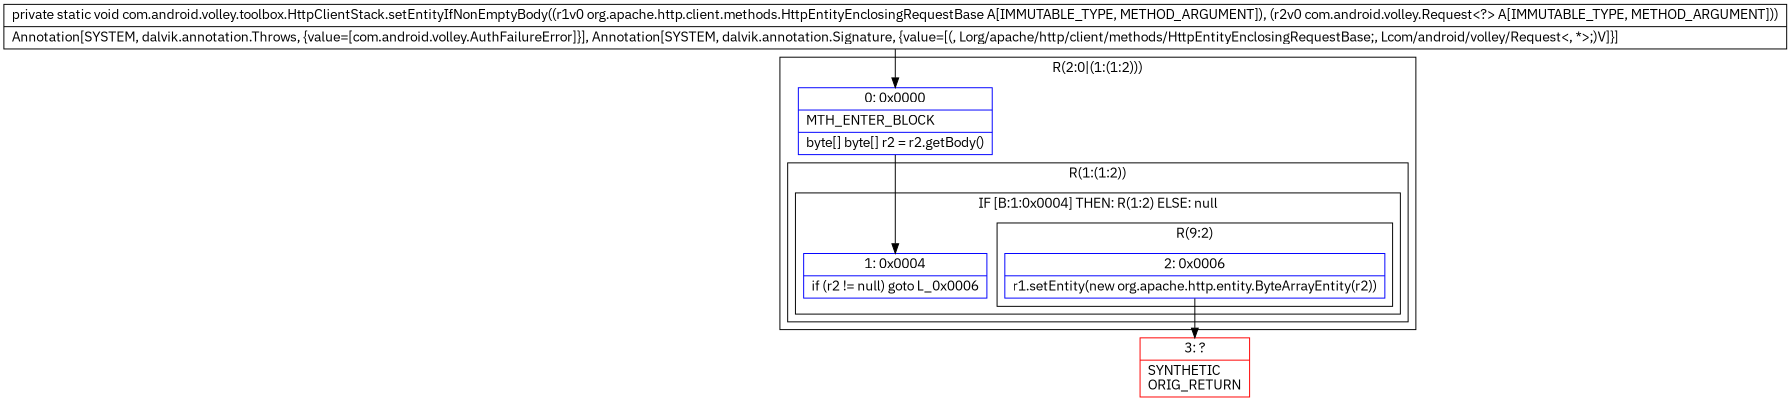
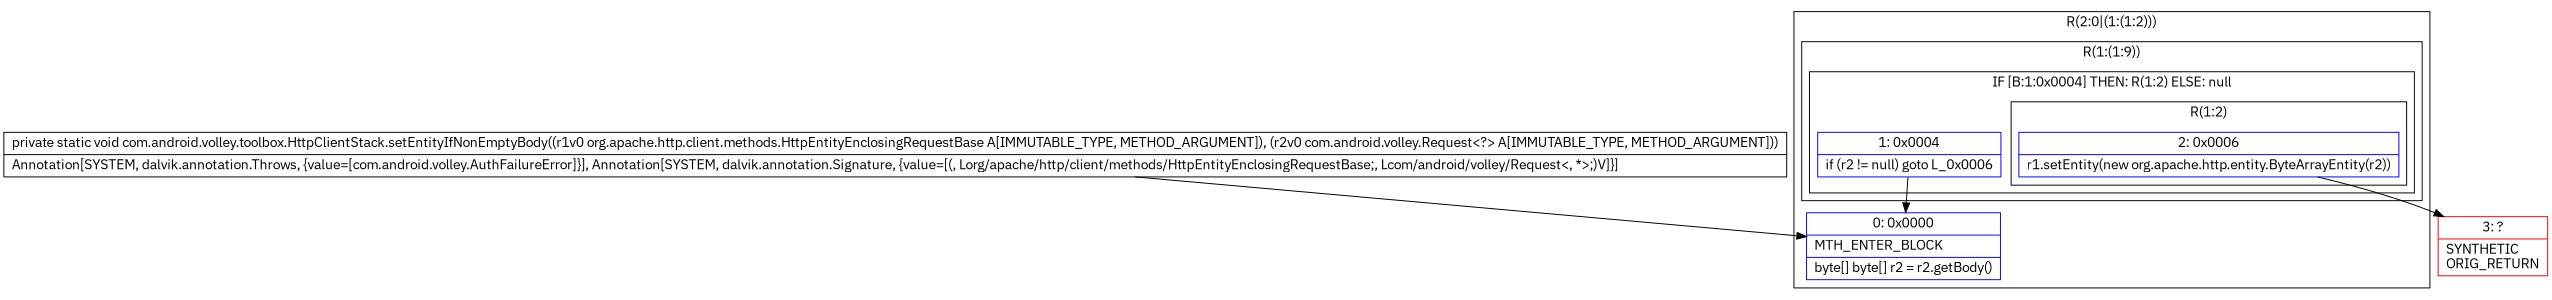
cluster "R(1:(1:2))": label "R(1:(1:2))" -> "R(1:(1:9))"
edge "0: 0x0000" -> "1: 0x0004": reversed
cluster "R(9:2)": label "R(9:2)" -> "R(1:2)"
